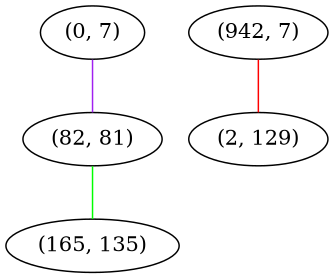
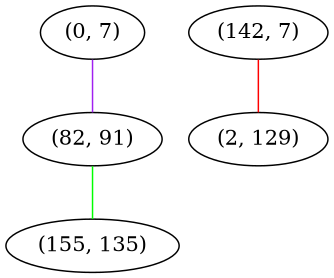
node "(942, 7)": label "(942, 7)" -> "(142, 7)"
node "(82, 81)": label "(82, 81)" -> "(82, 91)"
node "(165, 135)": label "(165, 135)" -> "(155, 135)"
